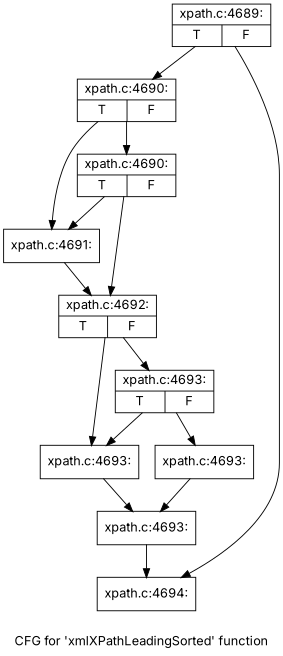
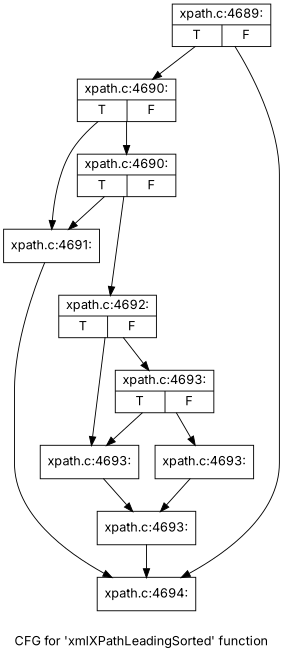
edge "xpath.c:4691:" -> "xpath.c:4692:": now "xpath.c:4691:" -> "xpath.c:4694:"
